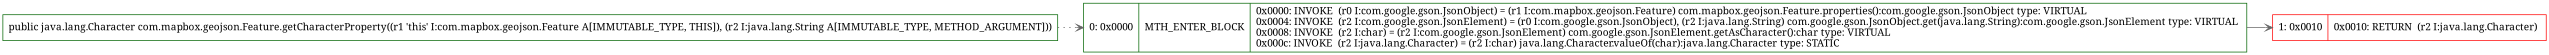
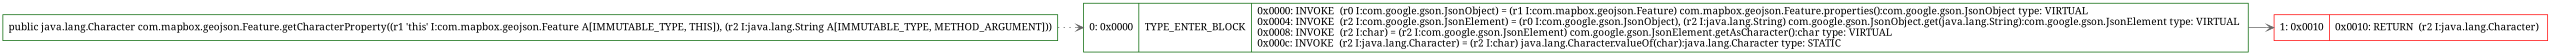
node "0: 0x0000": text "MTH_ENTER_BLOCK" -> "TYPE_ENTER_BLOCK"
